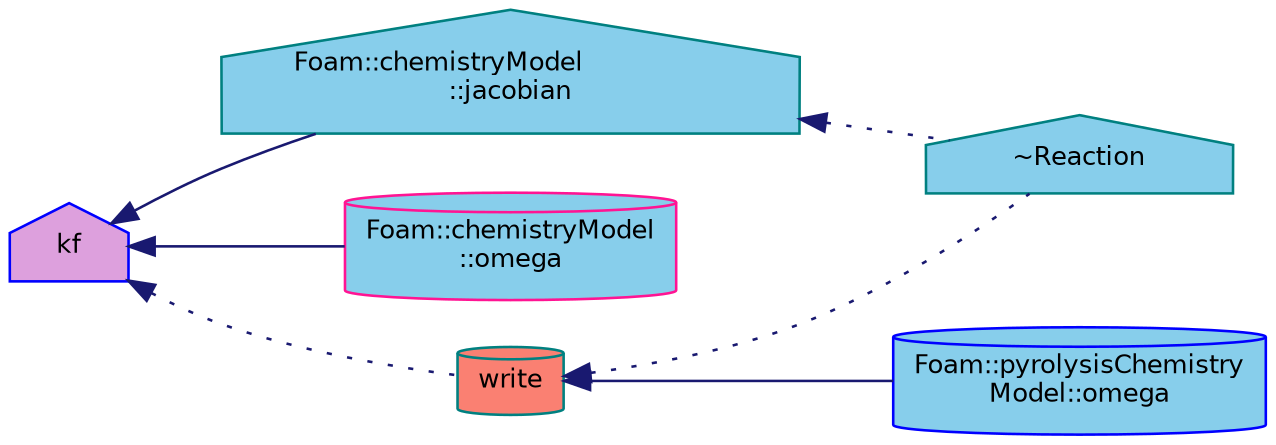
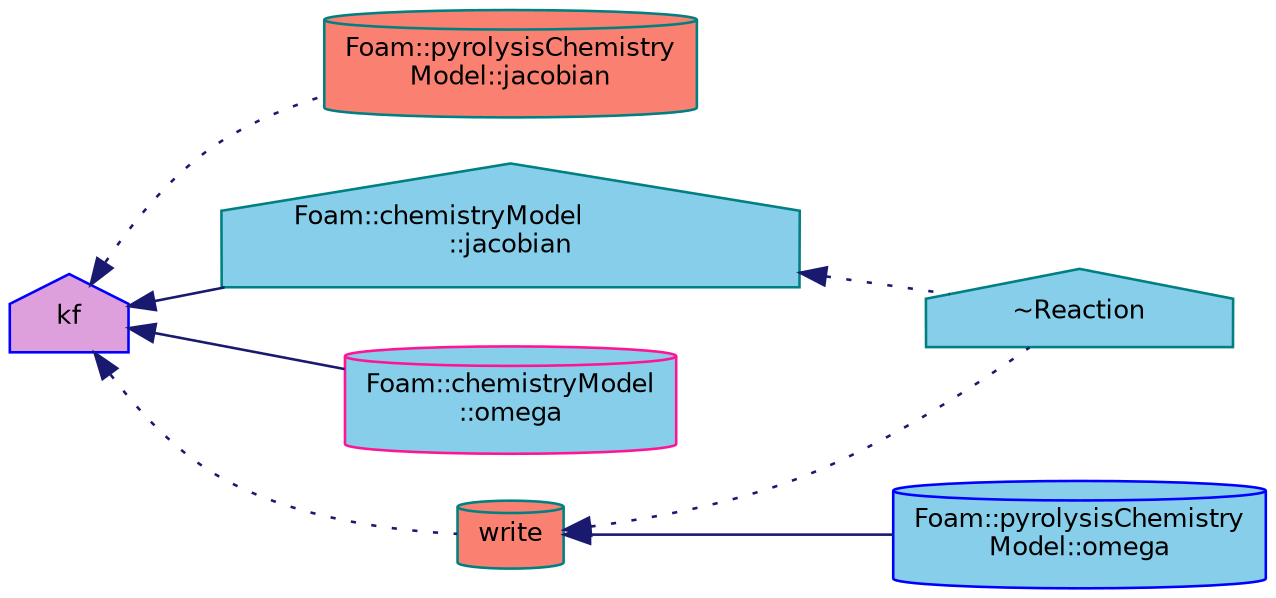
node "Foam::pyrolysisChemistry Model::jacobian": added
